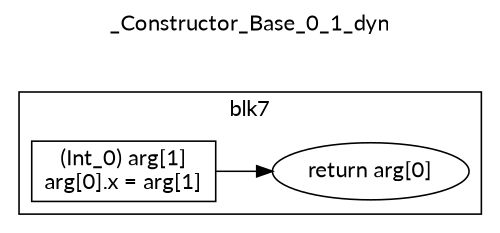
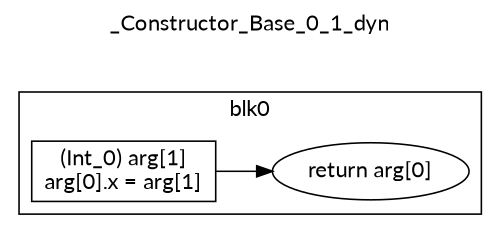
cluster "blk7": label "blk7" -> "blk0"
